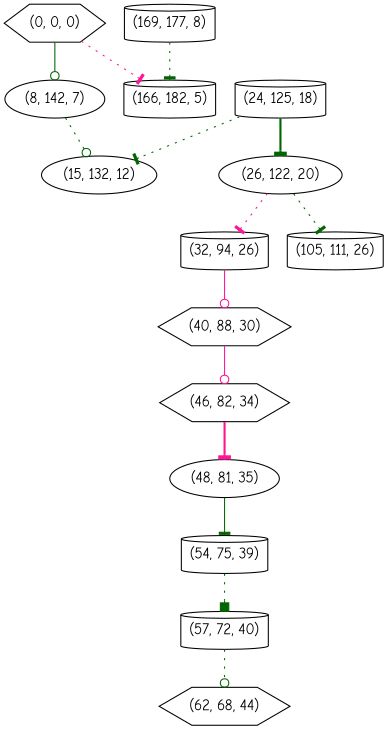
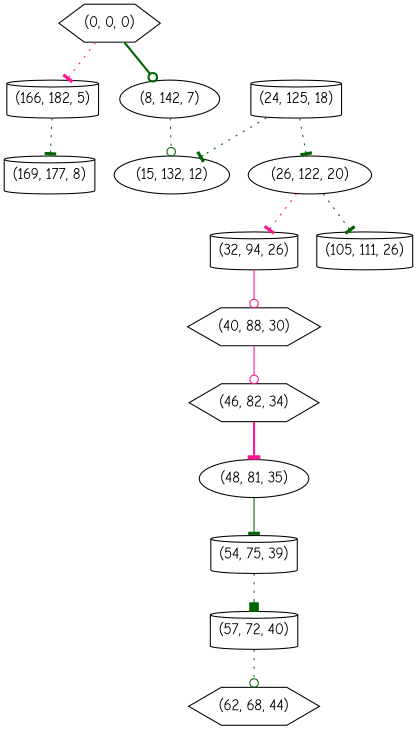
edge "(0, 0, 0)" -> "(8, 142, 7)": style solid -> bold
edge "(169, 177, 8)" -> "(166, 182, 5)": reversed
edge "(24, 125, 18)" -> "(26, 122, 20)": style bold -> dotted
